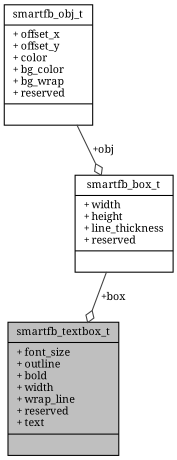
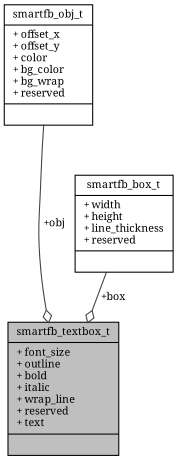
edge "smartfb_obj_t" -> "smartfb_box_t": now "smartfb_obj_t" -> "smartfb_textbox_t"
node "smartfb_textbox_t": text "+ width" -> "+ italic"
